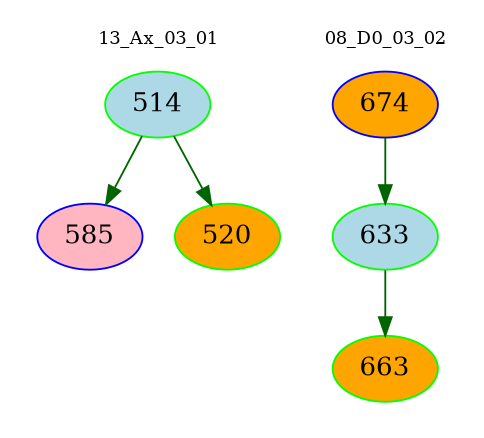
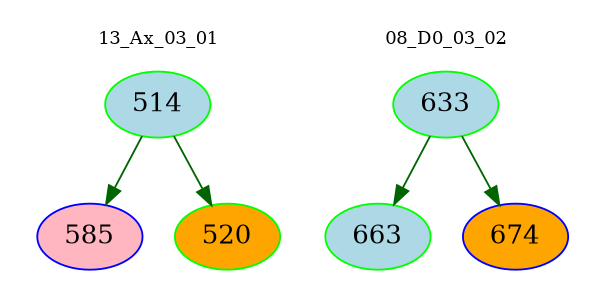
edge "674" -> "633": reversed
node "663": fillcolor orange -> lightblue
